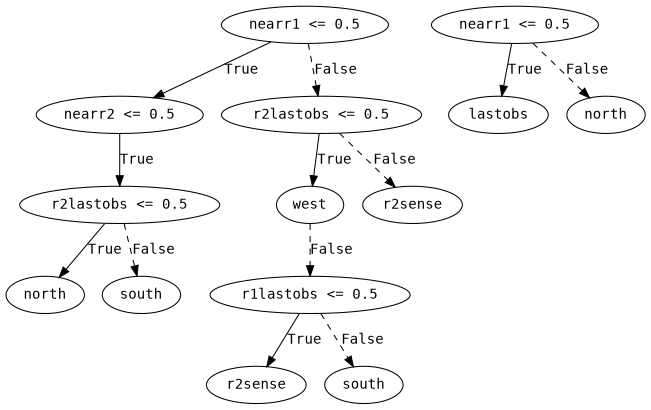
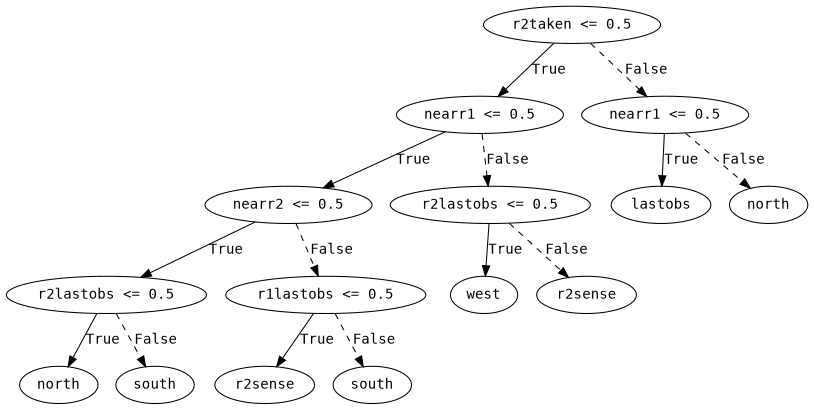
node "r2taken <= 0.5": added
edge "west" -> "r1lastobs <= 0.5": now "nearr2 <= 0.5" -> "r1lastobs <= 0.5"
